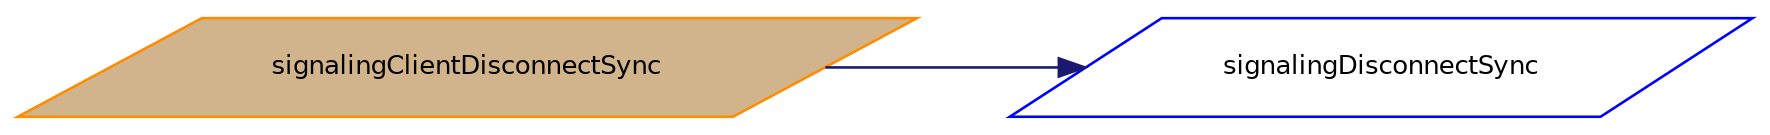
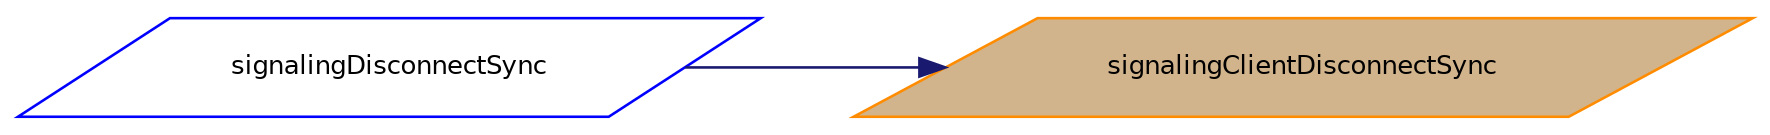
edge "signalingClientDisconnectSync" -> "signalingDisconnectSync": reversed
